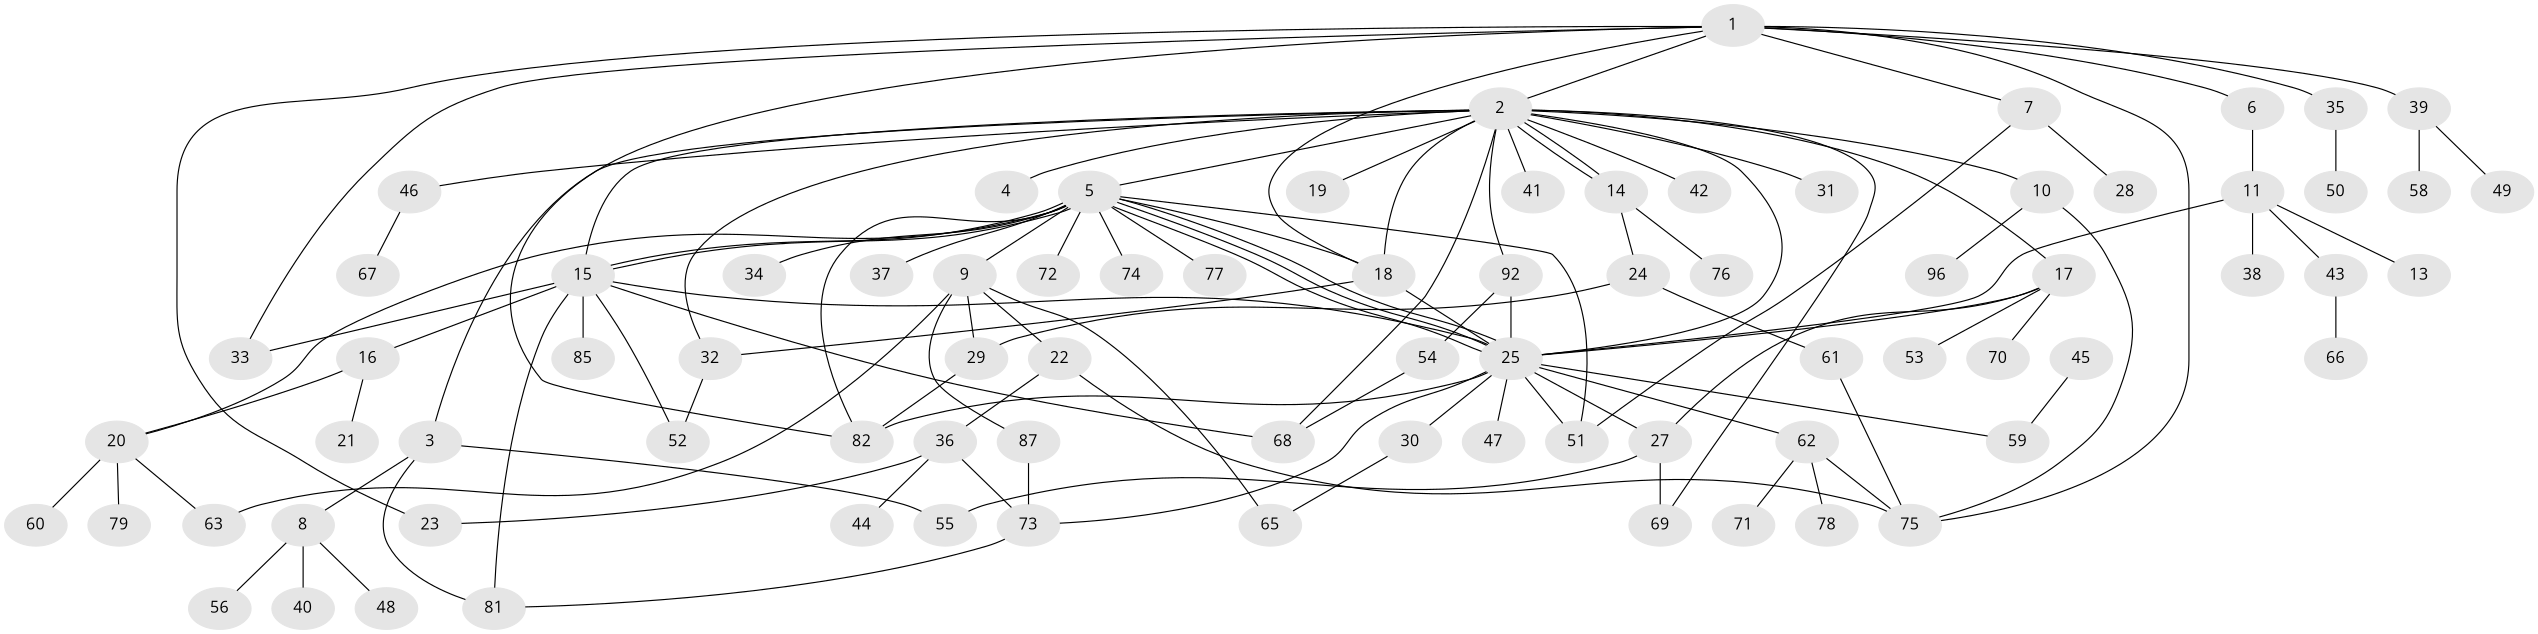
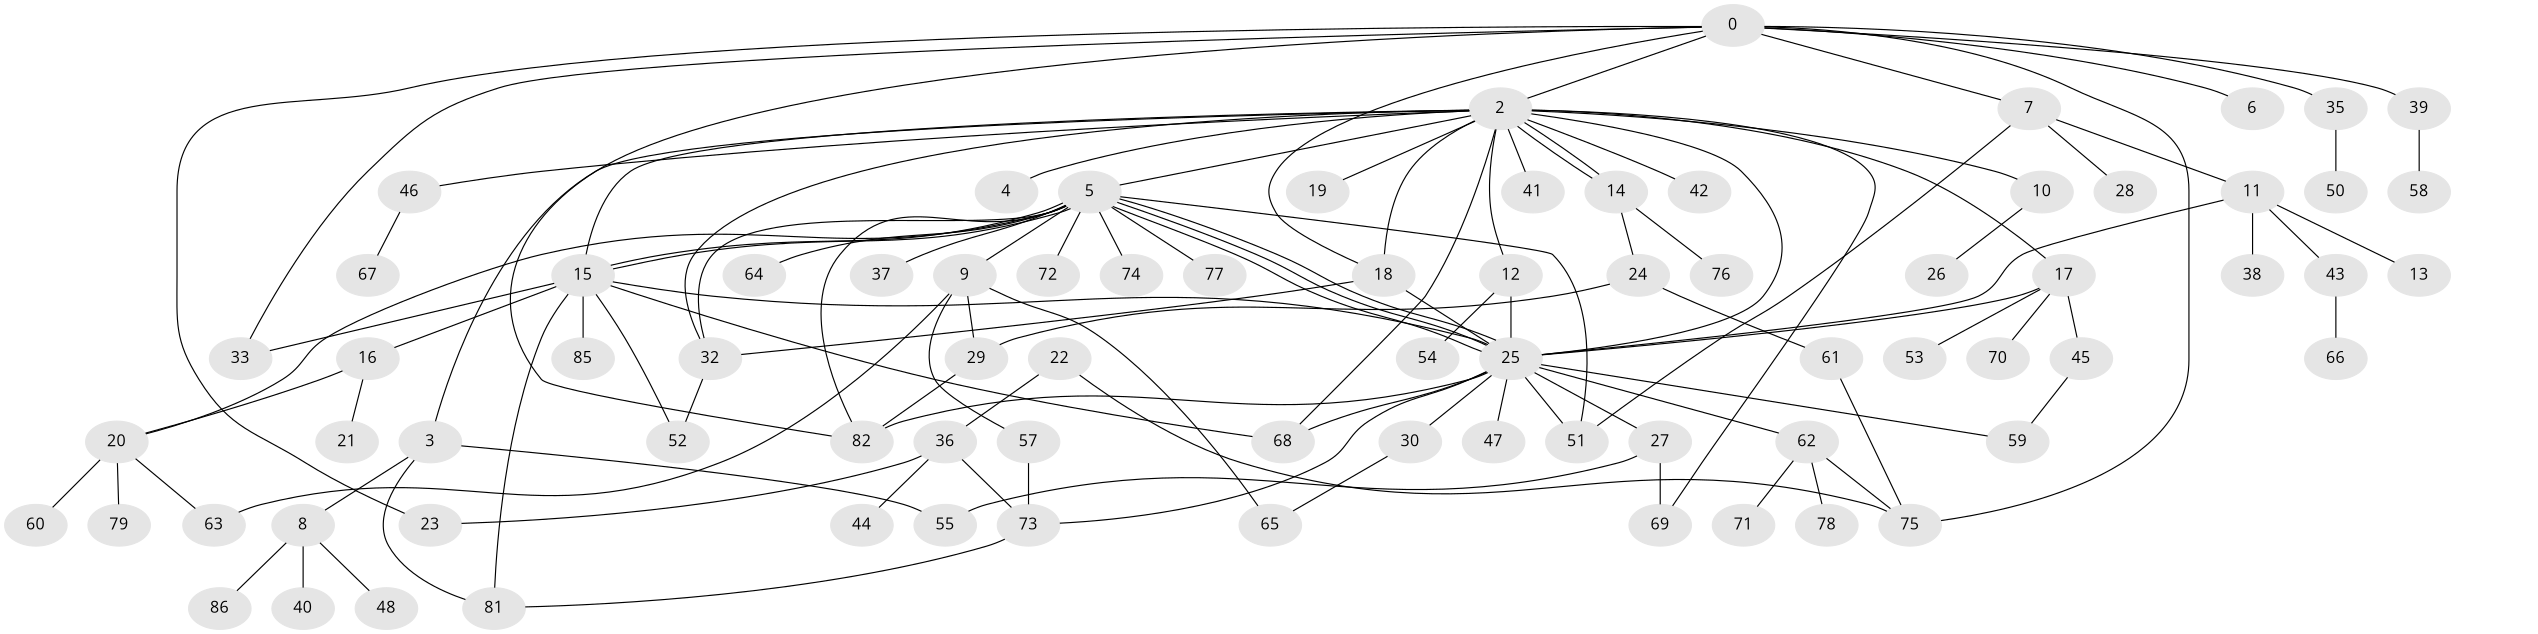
node "1": label "1" -> "0"
edge "6" -- "11": now "7" -- "11"
node "31": removed
node "49": removed
edge "5" -- "18": now "5" -- "32"
node "34": label "34" -> "64"
node "92": label "92" -> "12"
node "96": label "96" -> "26"
edge "9" -- "22": removed
edge "17" -- "27": now "17" -- "45"
edge "10" -- "75": removed
edge "54" -- "68": now "25" -- "68"
node "87": label "87" -> "57"
node "56": label "56" -> "86"
